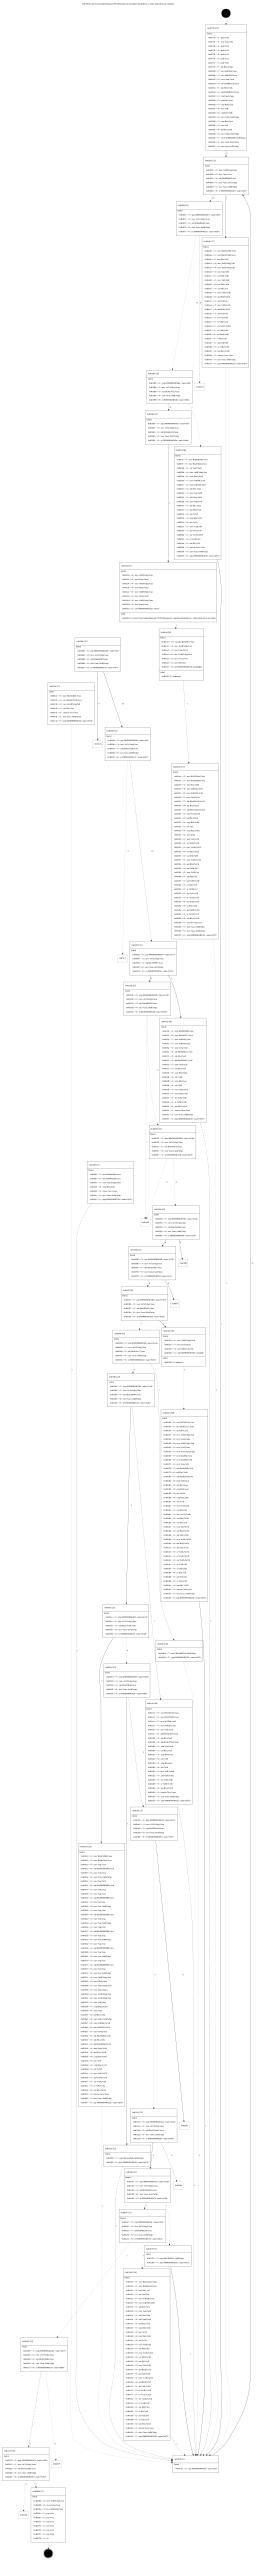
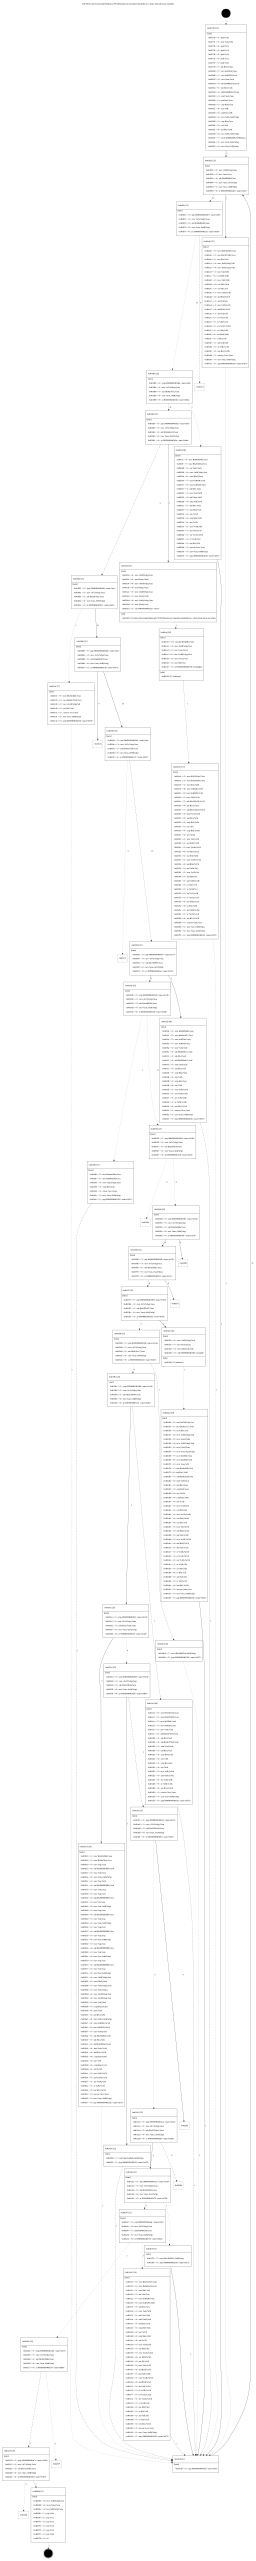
node "0x4018b7 [25]": added
edge "0x40191b [25]" -> "0x401cd6": now "0x40191b [25]" -> "0x401df9 [27]"
